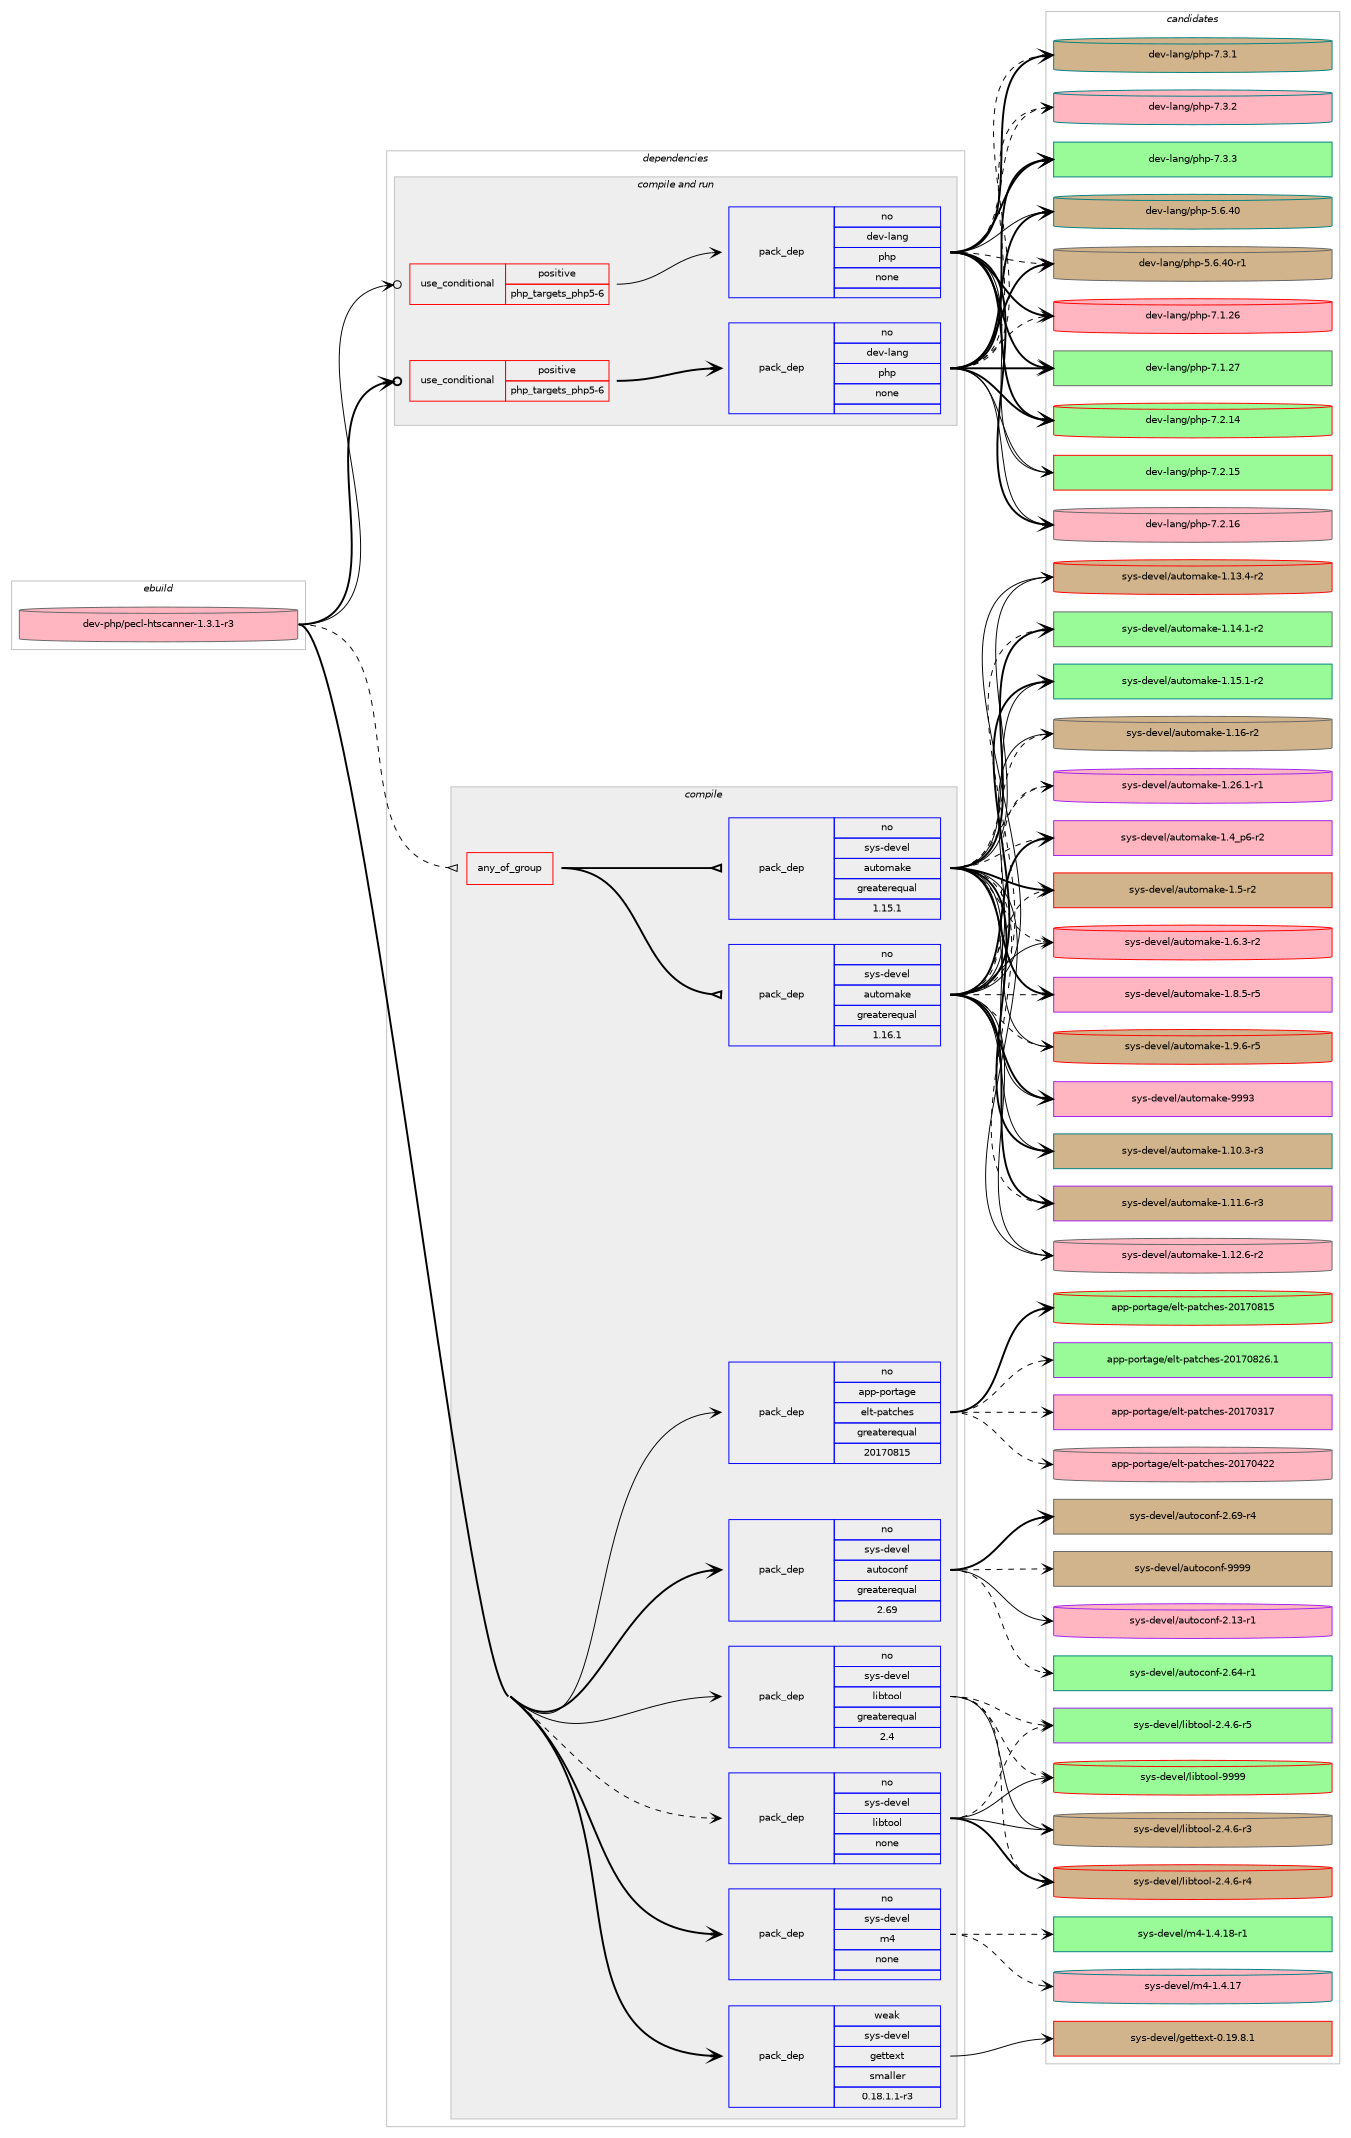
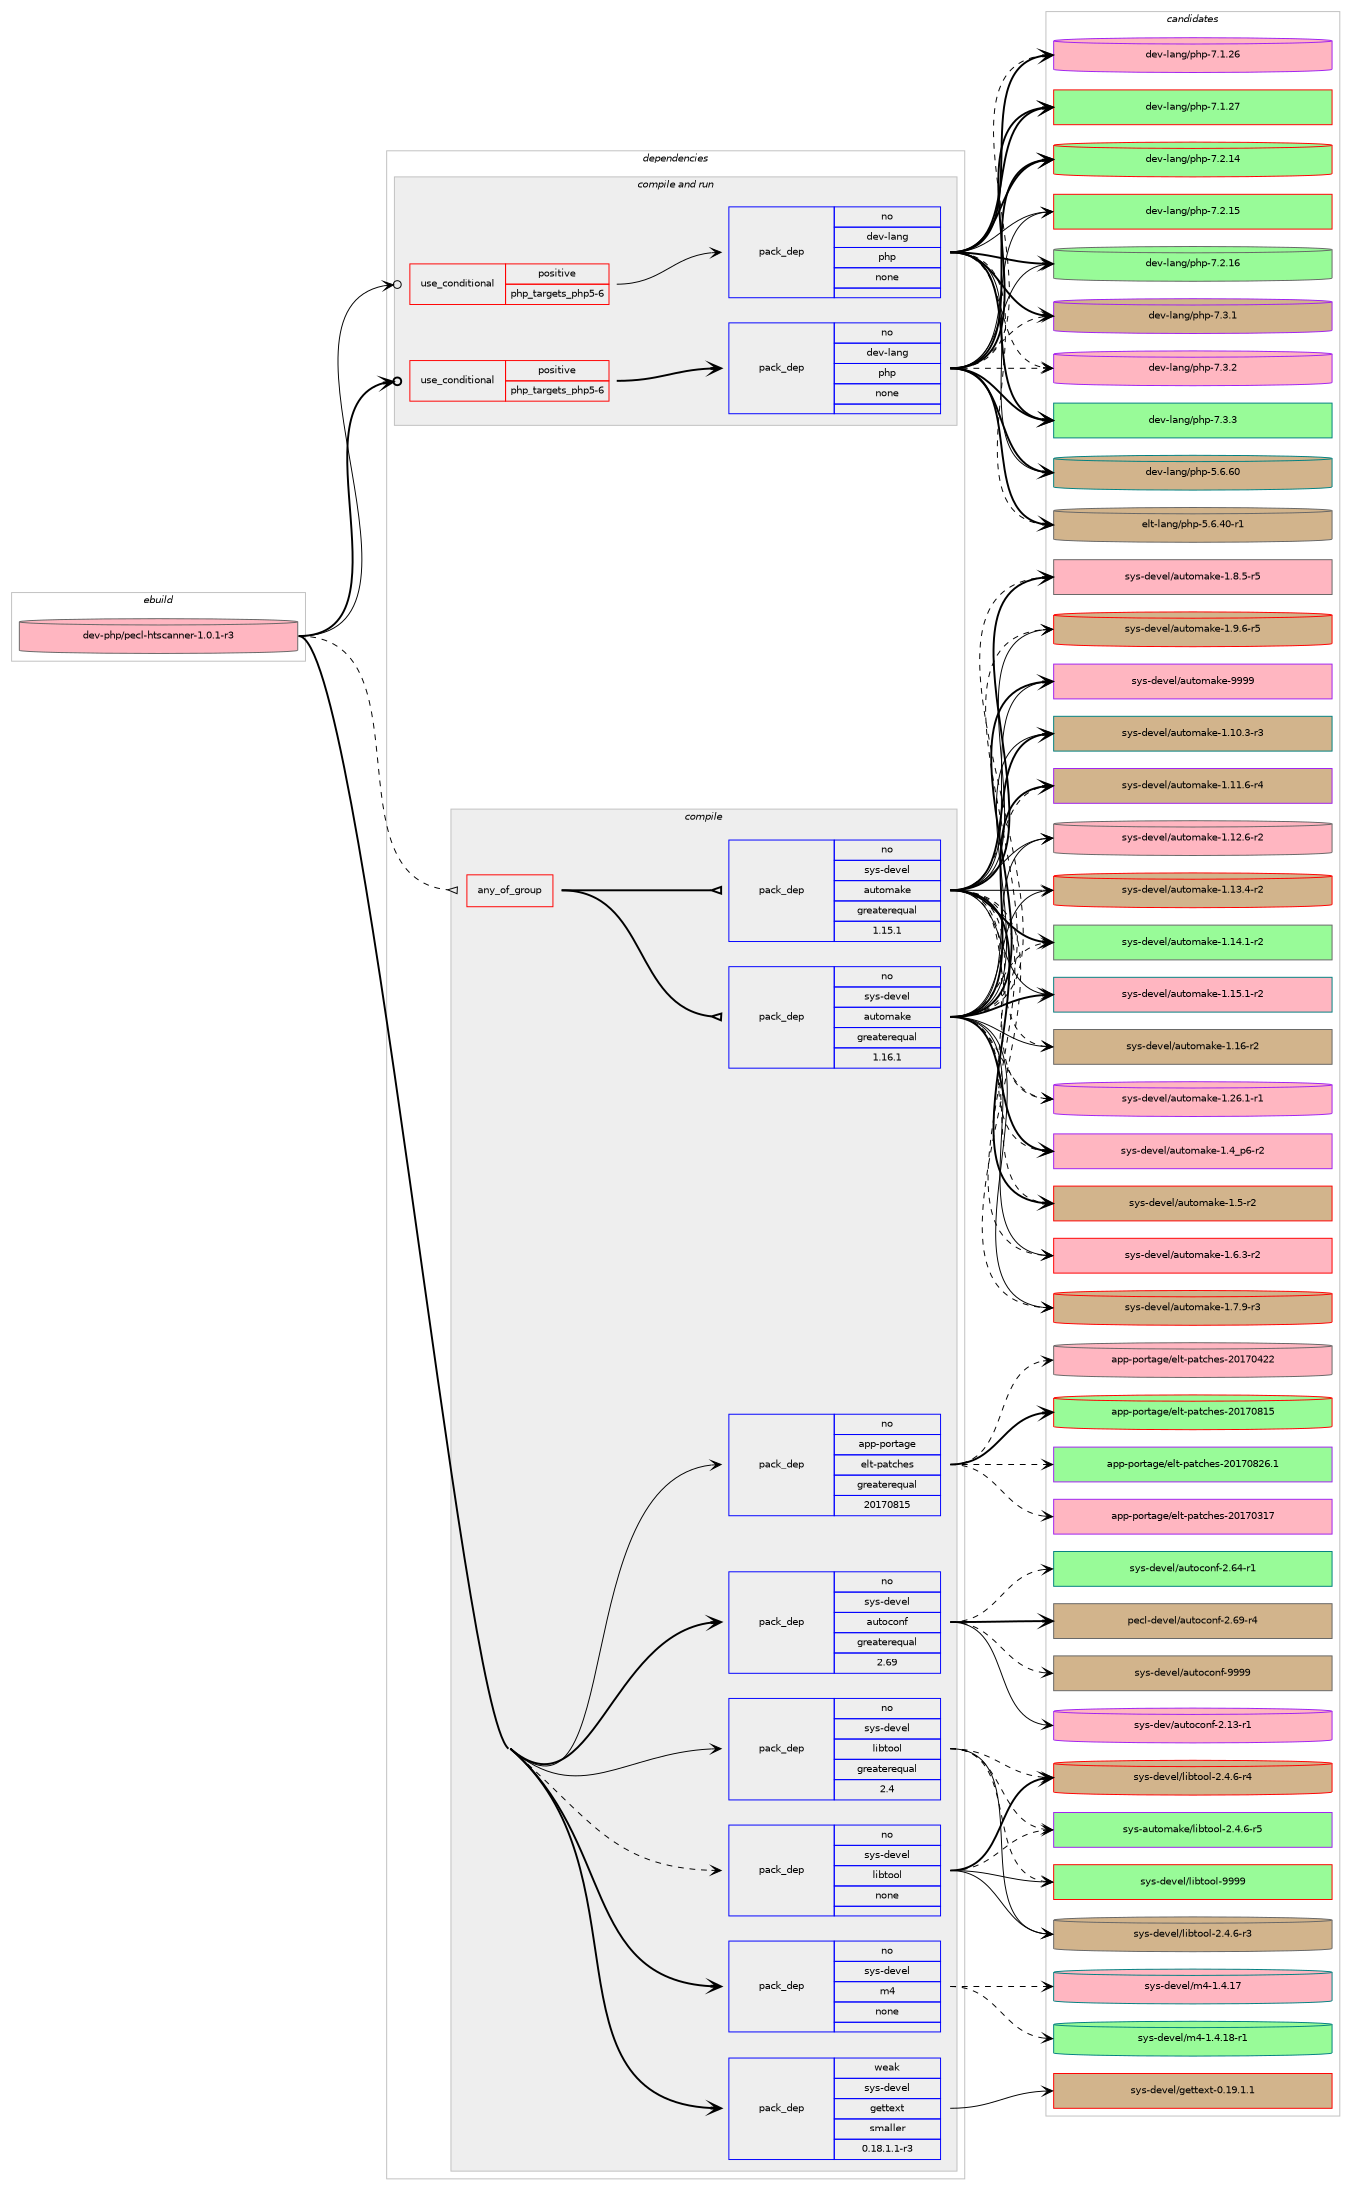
node "dev-lang/php-7.3.1": color teal -> purple
node "dev-lang/php-7.3.2": color teal -> purple
node "dev-lang/php-5.6.40": label "dev-lang/php-5.6.40" -> "dev-lang/php-5.6.60"
node "dev-lang/php-5.6.40-r1": label "dev-lang/php-5.6.40-r1" -> "elt-lang/php-5.6.40-r1"
node "dev-lang/php-7.1.26": color red -> purple
node "dev-lang/php-7.1.27": color gray40 -> red
node "dev-lang/php-7.2.16": fillcolor lightpink -> palegreen
node "dev-php/pecl-htscanner-1.3.1-r3": label "dev-php/pecl-htscanner-1.3.1-r3" -> "dev-php/pecl-htscanner-1.0.1-r3"
node "sys-devel/automake-1.15.1-r2": fillcolor palegreen -> lightpink
node "sys-devel/automake-1.16-r2": shape cylinder -> box
node "sys-devel/automake-1.6.3-r2": shape cylinder -> box
node "sys-devel/automake-1.8.5-r5": color purple -> gray40
node "sys-devel/automake-9993": label "sys-devel/automake-9993" -> "sys-devel/automake-9999"
node "sys-devel/automake-1.11.6-r3": label "sys-devel/automake-1.11.6-r3" -> "sys-devel/automake-1.11.6-r4"
node "sys-devel/automake-1.7.9-r3": added
node "sys-devel/autoconf-2.69-r4": label "sys-devel/autoconf-2.69-r4" -> "pecl-devel/autoconf-2.69-r4"
node "sys-devel/autoconf-2.13-r1": label "sys-devel/autoconf-2.13-r1" -> "sys-dev/autoconf-2.13-r1"
node "sys-devel/libtool-2.4.6-r5": label "sys-devel/libtool-2.4.6-r5" -> "sys-automake/libtool-2.4.6-r5"
node "sys-devel/libtool-9999": shape cylinder -> box
node "sys-devel/m4-1.4.18-r1": shape box -> cylinder
node "sys-devel/gettext-0.19.8.1": label "sys-devel/gettext-0.19.8.1" -> "sys-devel/gettext-0.19.1.1"
